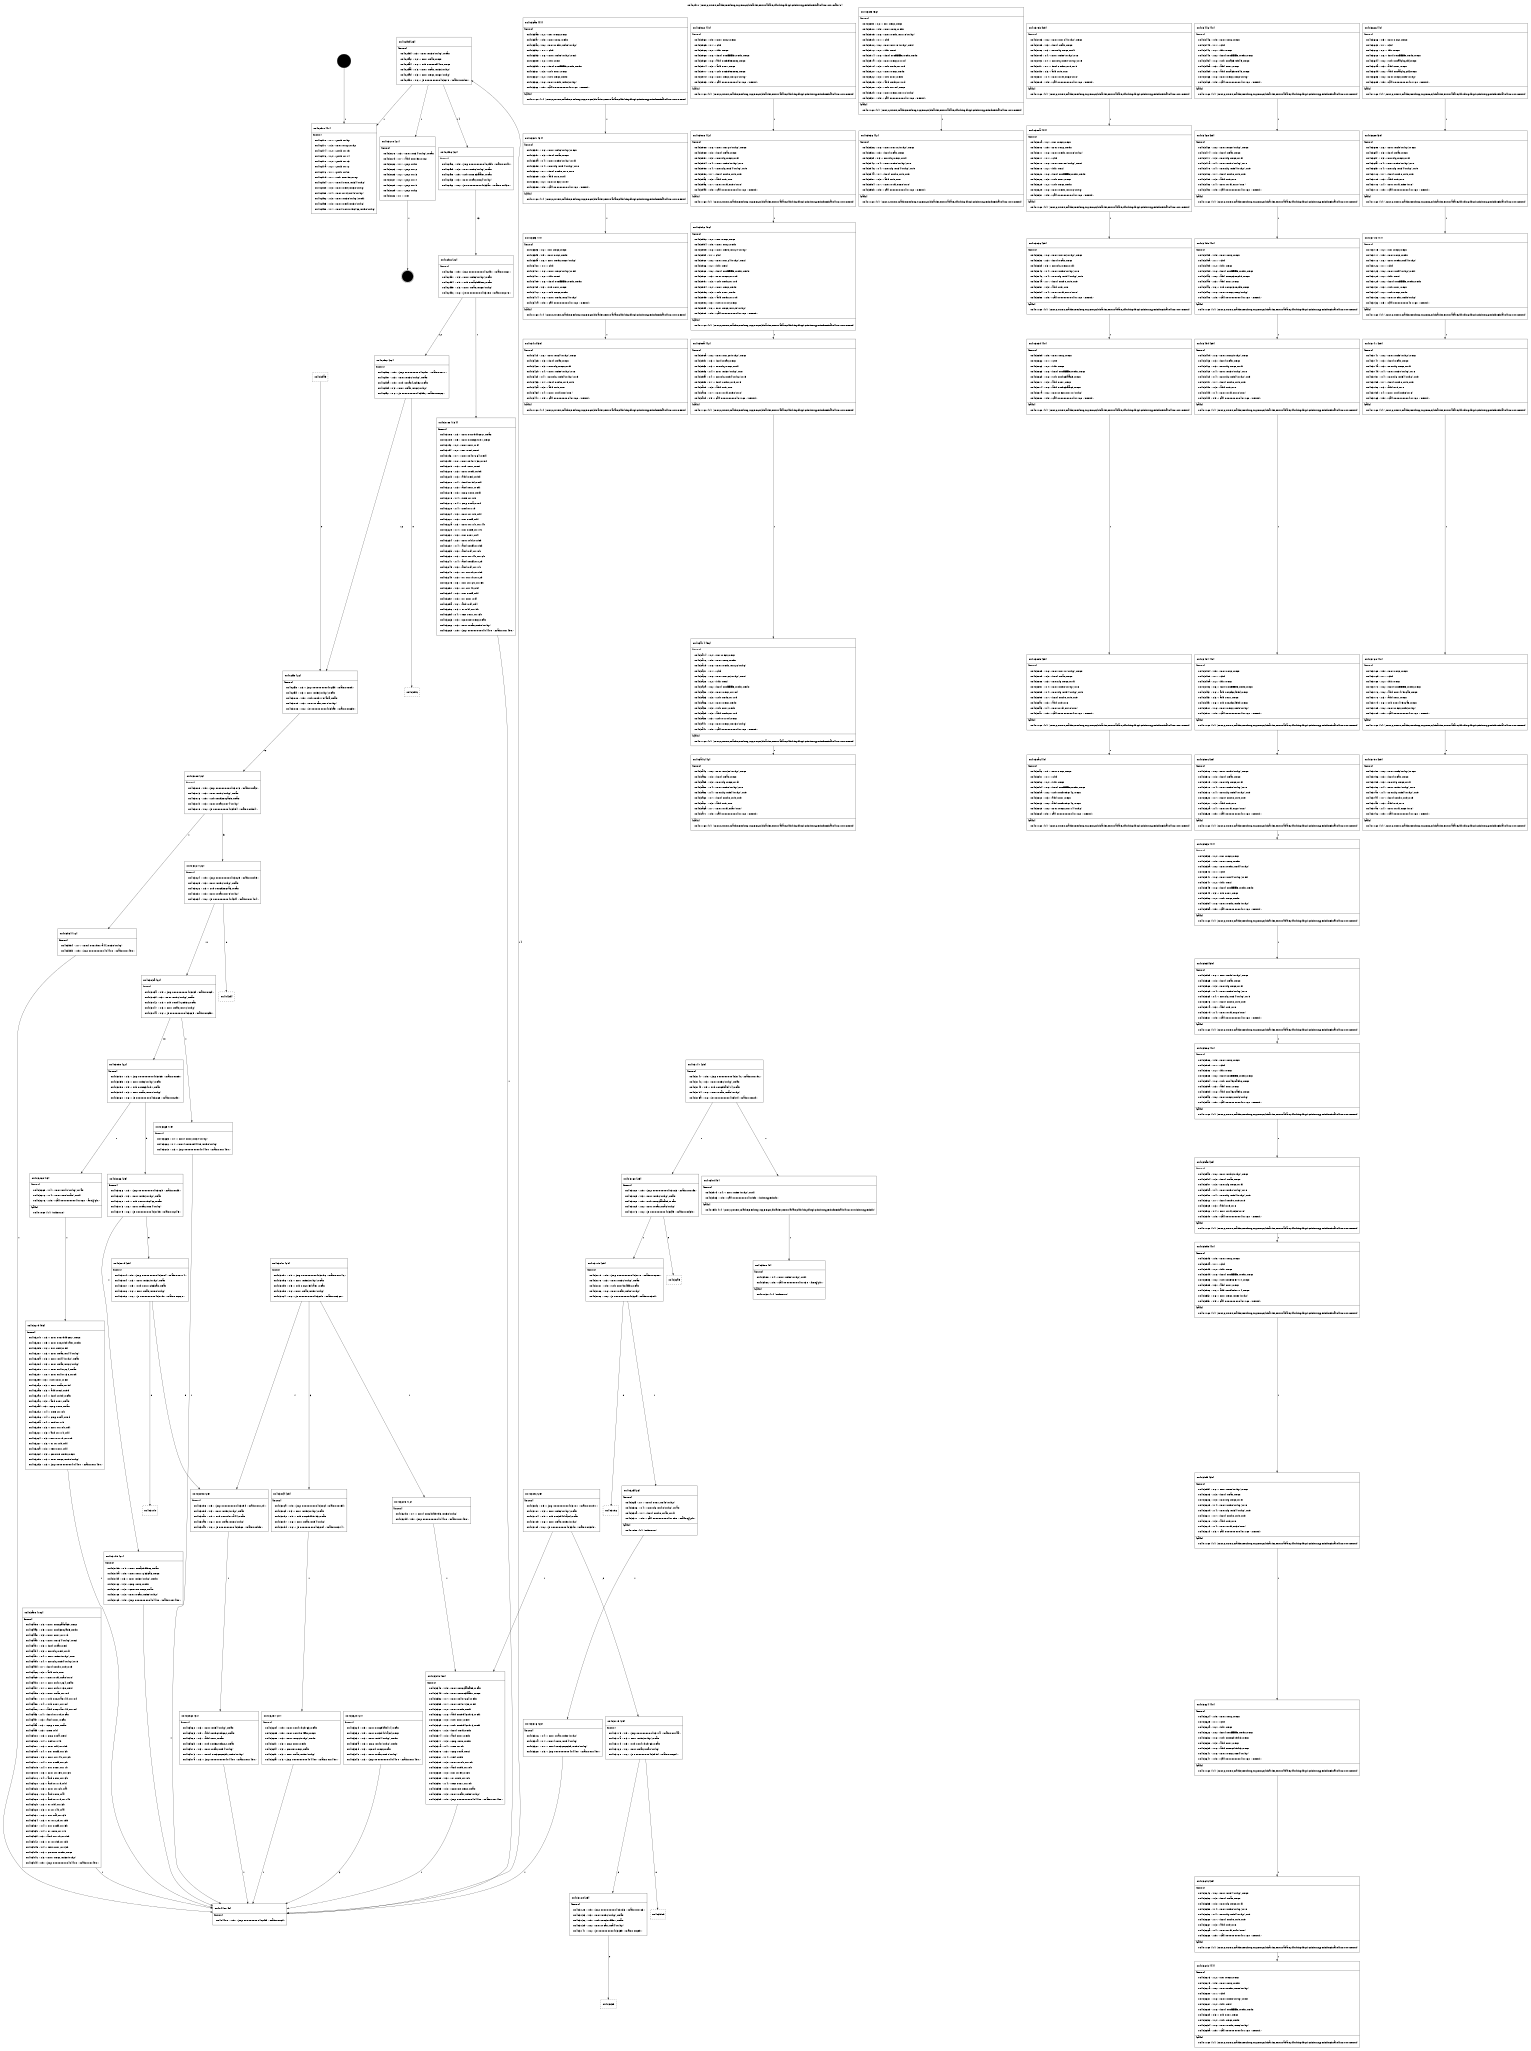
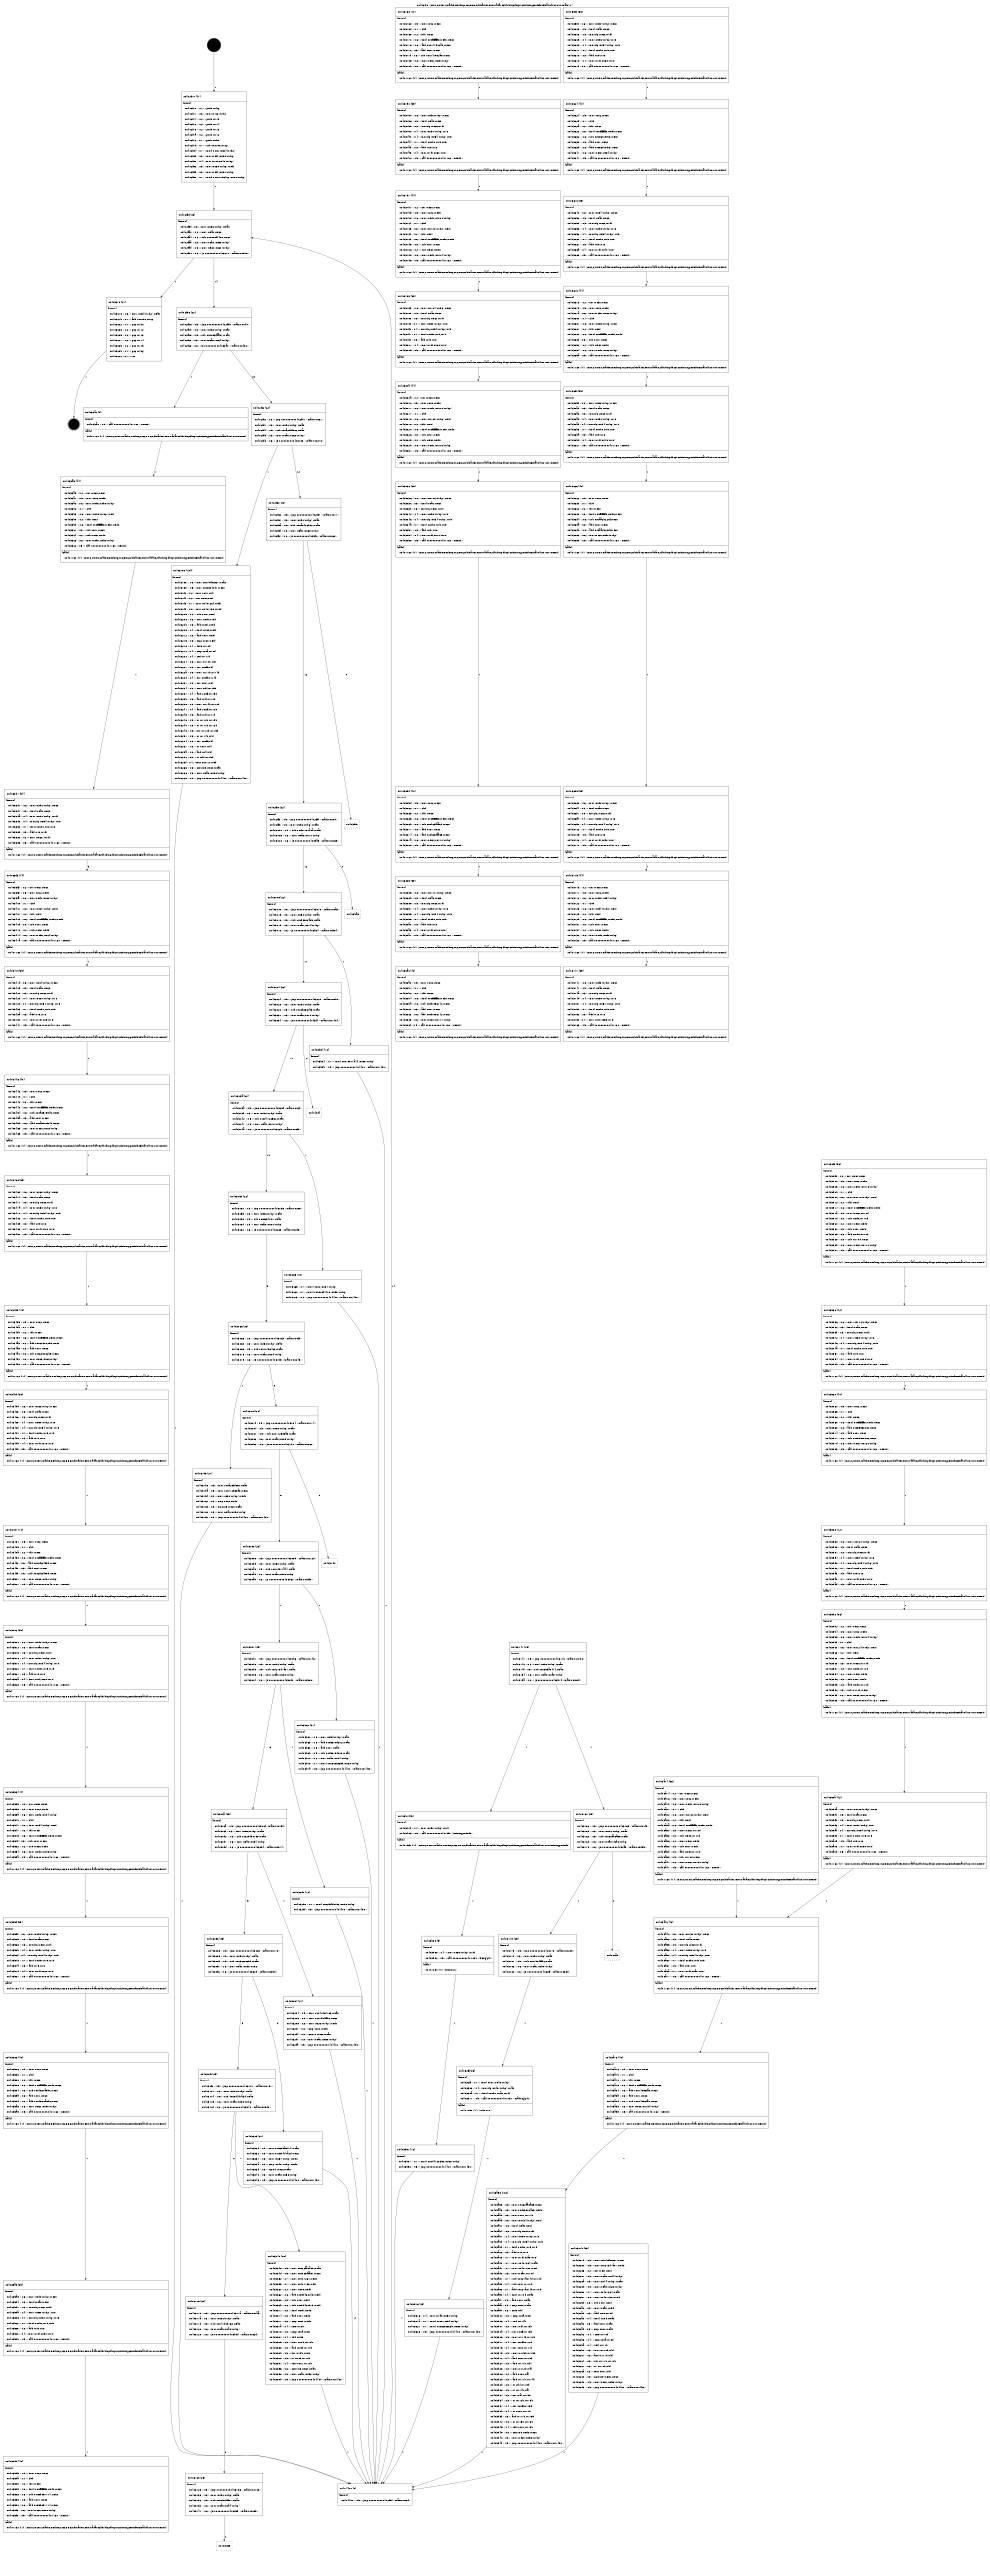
edge "0x402f9f [23]" -> "0x402f70 [47]": reversed
edge "0x4033d1 [34]" -> "0x4033f3 [44]": label " 1" -> " 5"
node "0x4037b7 [44]": added
node "0x4033a0 [5]": added
node "0x40369f [39]": added
edge "0x403ba9" -> "0x402ff8 [22]": reversed
edge "0x4039ea [42]" -> "0x403a14 [56]": now "0x4039ea [42]" -> "0x403a4c [42]"
edge "0x403741 [39]" -> "0x403768 [40]": removed, label "1"
edge "0x40300e [22]" -> "0x403024 [22]": label " 5" -> " 11"
edge "0x40341f [39]" -> "0x403446 [40]": added, label "1"
node "0x40326e [13]": removed
edge "0x403936 [42]" -> "0x403960 [40]": added, label "1"
edge "0x4030b1 [25]" -> "0x403098 [25]": reversed
edge "0x4035d5 [40]" -> "0x4035fd [39]": removed, label "1"
node "0x403192": removed
edge "0x4032d8 [12]" -> "0x403348 [88]": now "0x4032d8 [12]" -> "0x404400 [5]"
node "0x403b9d": removed
node "0x4030e3 [25]": added
node "0x403a76 [40]": added
node "0x403b91 [12]": added
